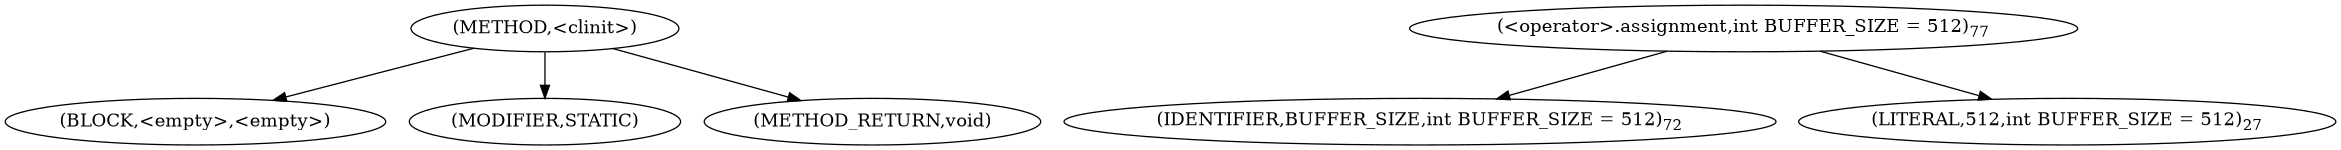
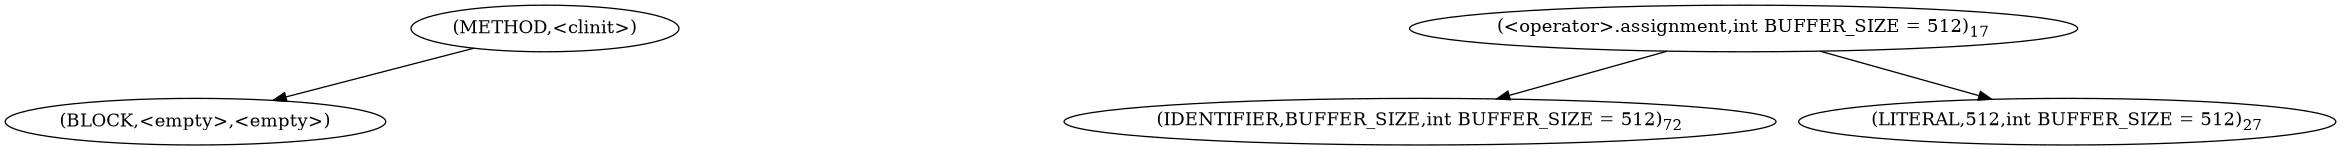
node "(<operator>.assignment,int BUFFER_SIZE = 512)": text "77" -> "17"
node "(MODIFIER,STATIC)": removed
node "(METHOD_RETURN,void)": removed
